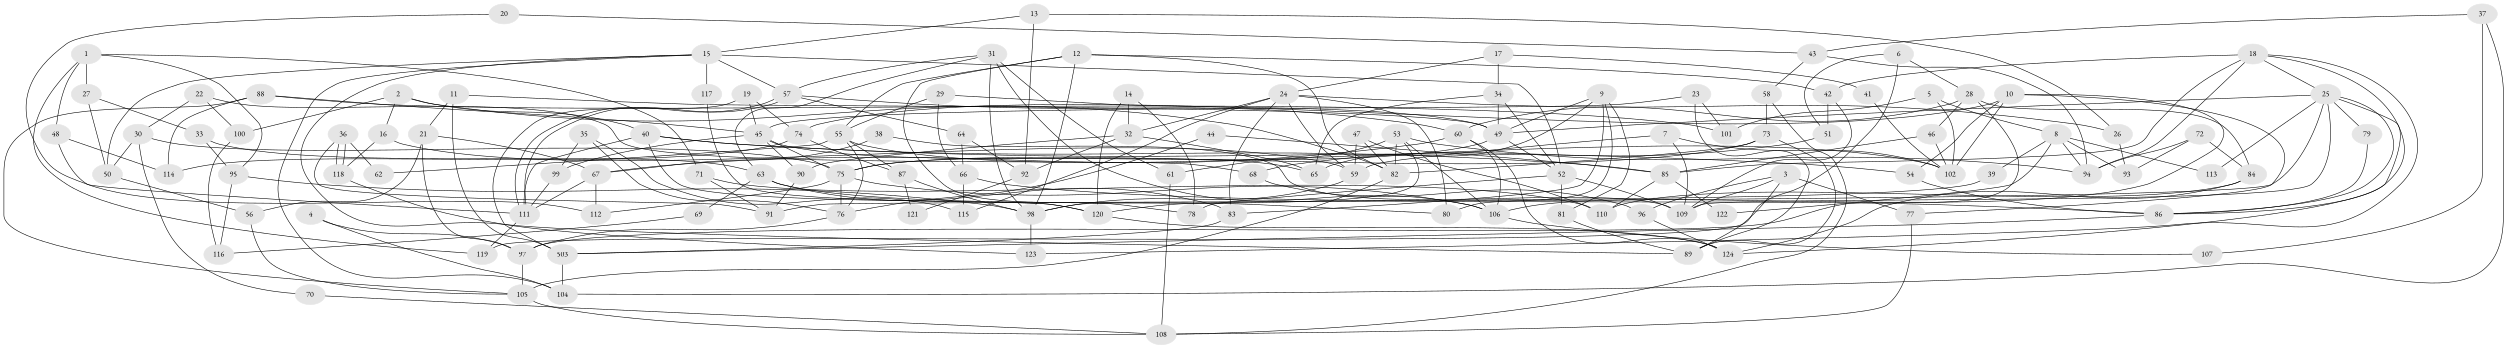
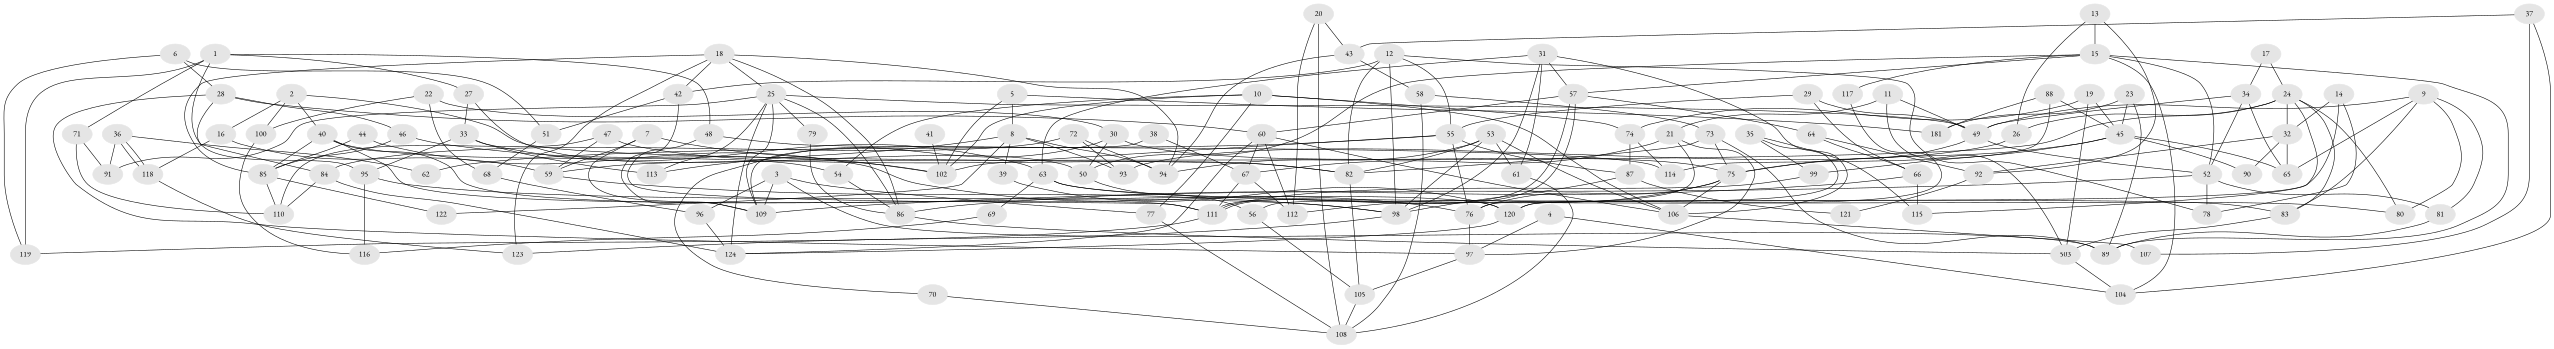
edge "17" -- "41": removed
node "101": label "101" -> "181"
edge "33" -- "113": added
edge "60" -- "112": added
edge "20" -- "108": added
edge "90" -- "91": removed
edge "88" -- "105": removed
